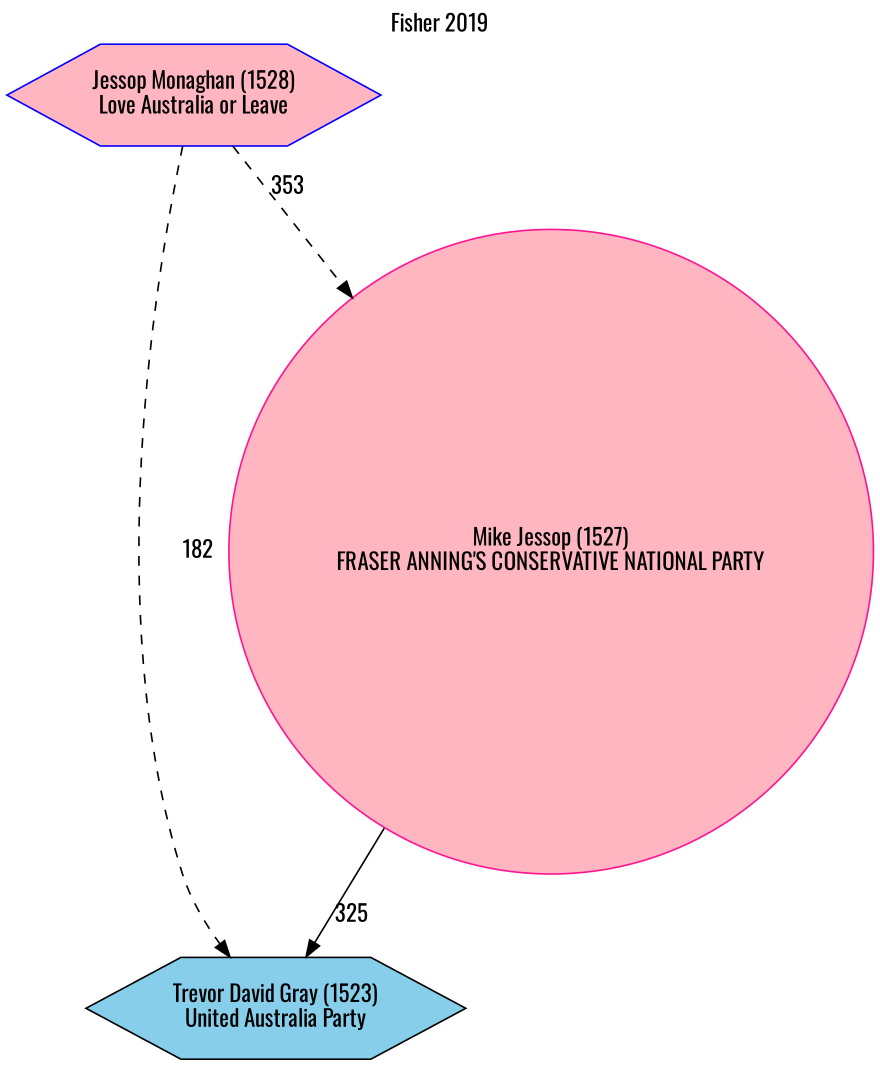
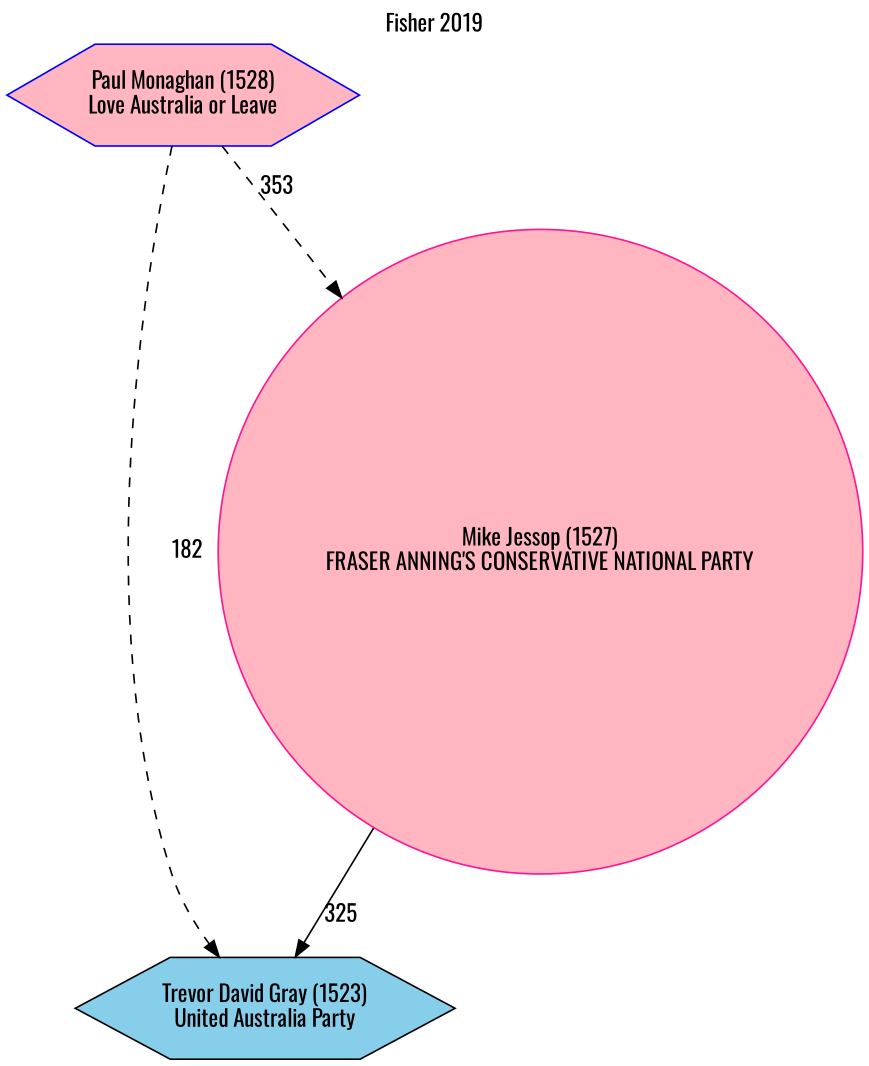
node "Jessop Monaghan (1528) Love Australia or Leave": label "Jessop Monaghan (1528) Love Australia or Leave" -> "Paul Monaghan (1528) Love Australia or Leave"
